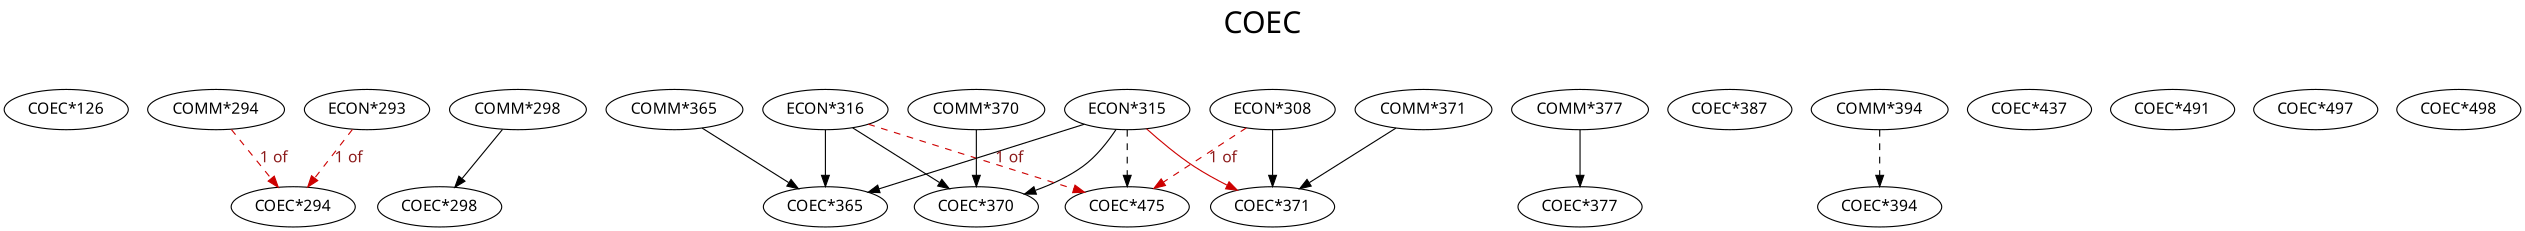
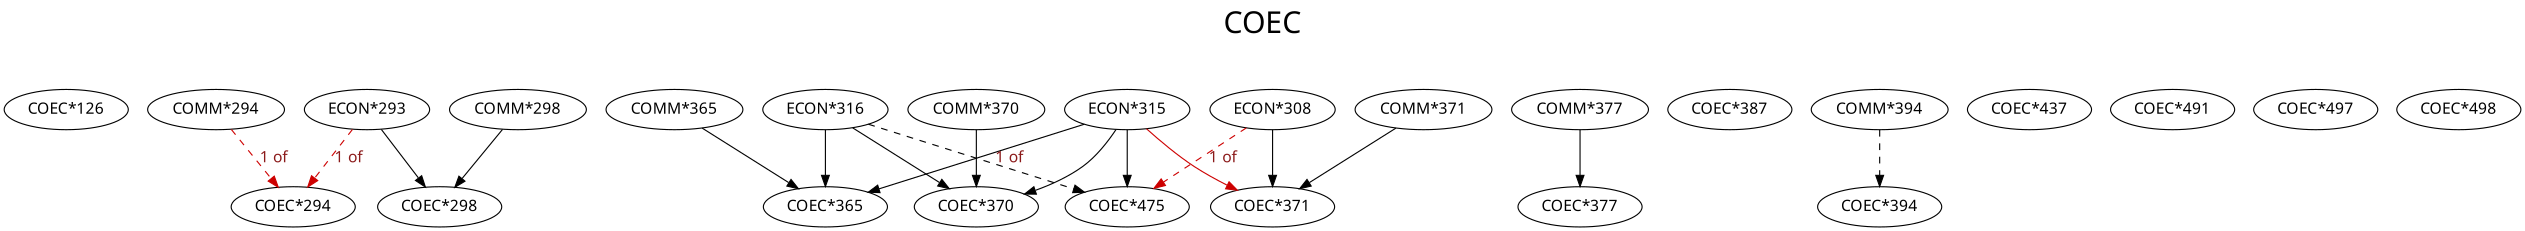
edge "ECON*316" -> "COEC*475": color red3 -> black
edge "ECON*315" -> "COEC*475": style dashed -> solid
edge "ECON*293" -> "COEC*298": added
